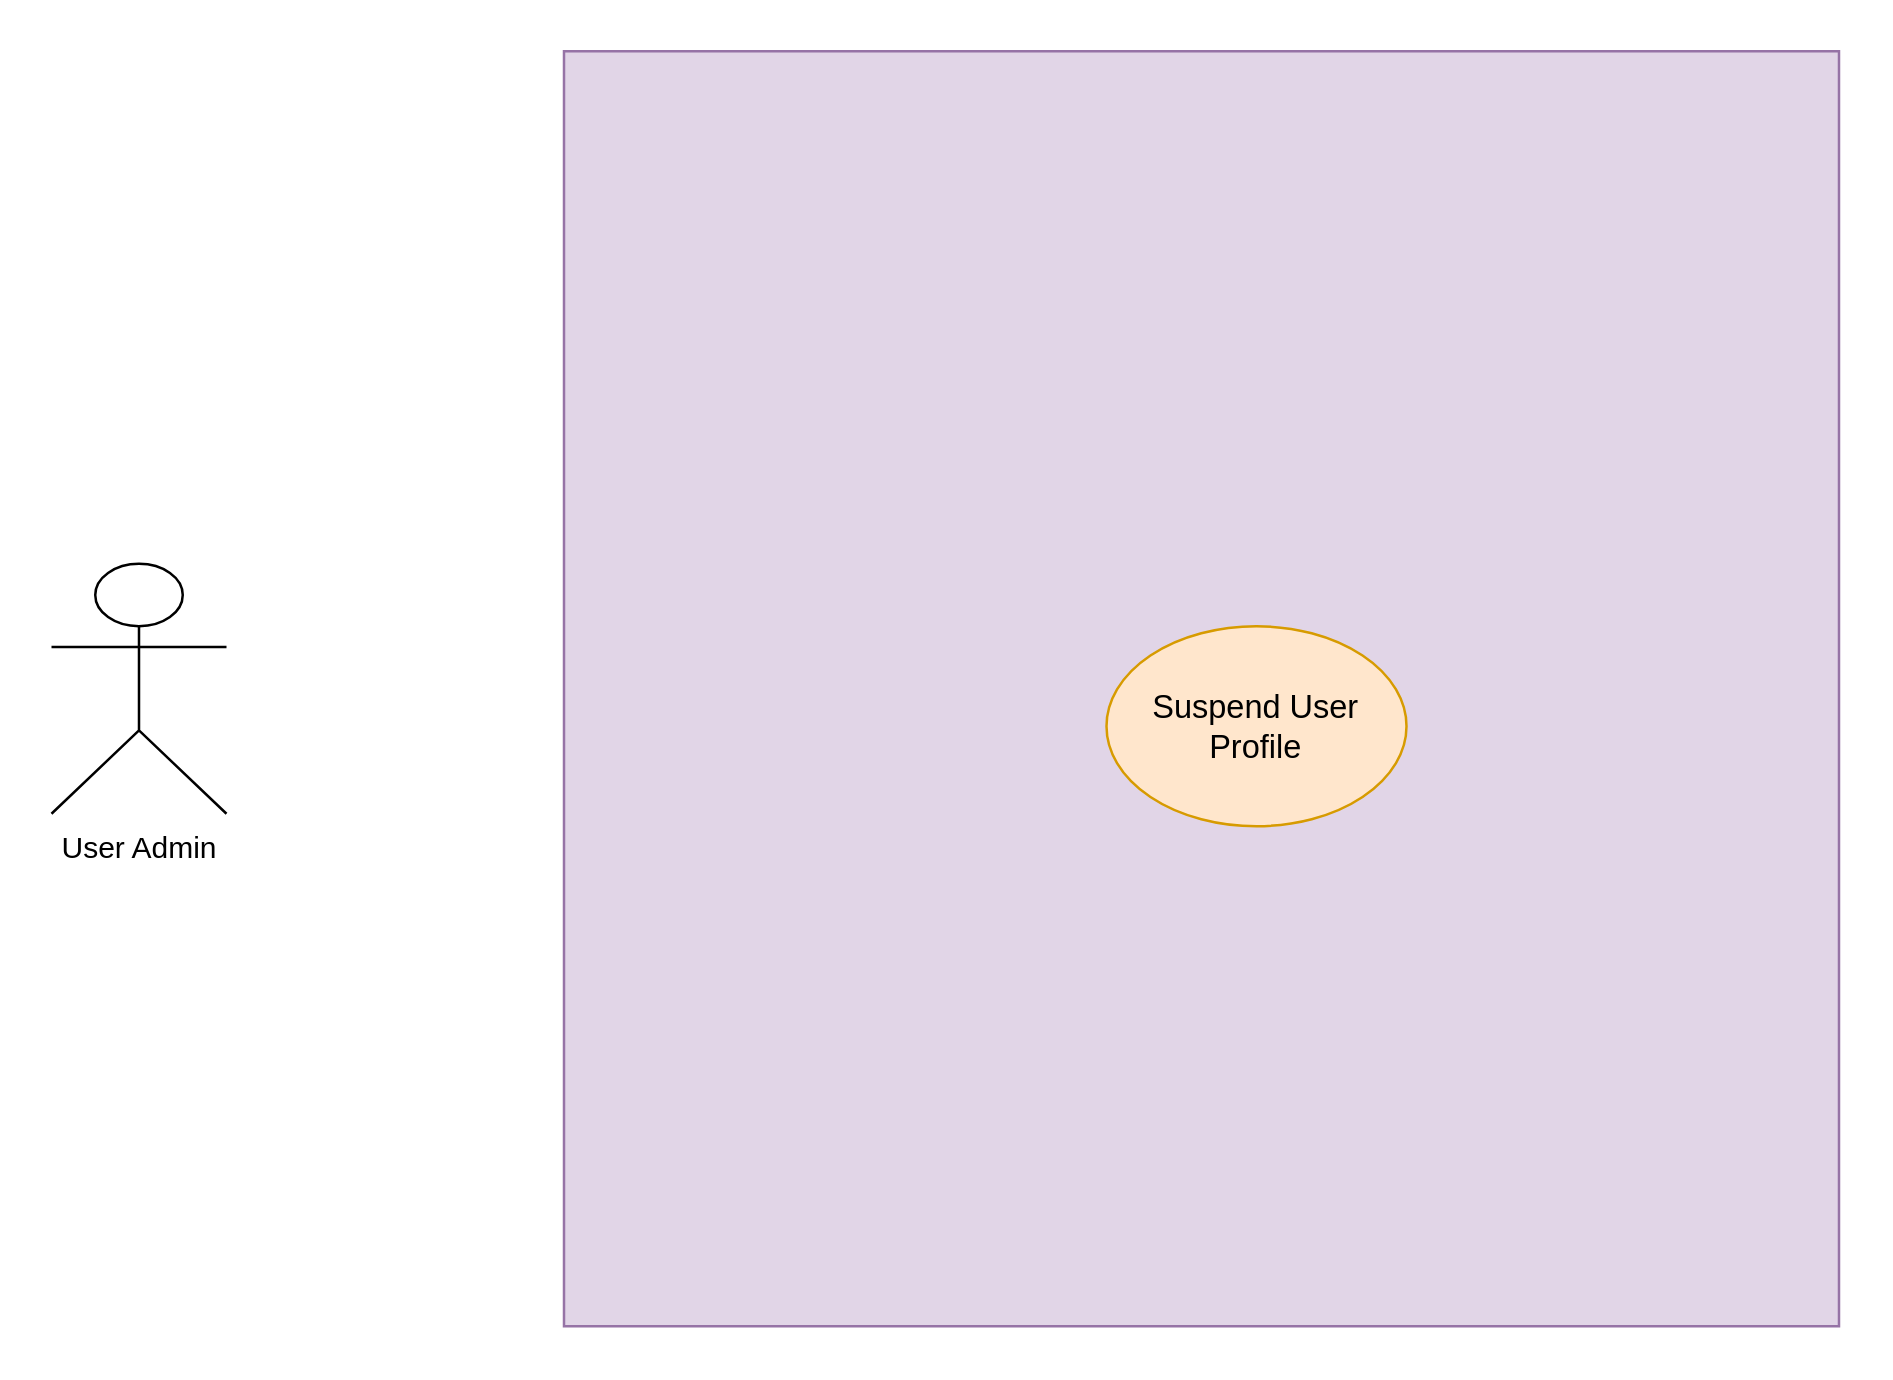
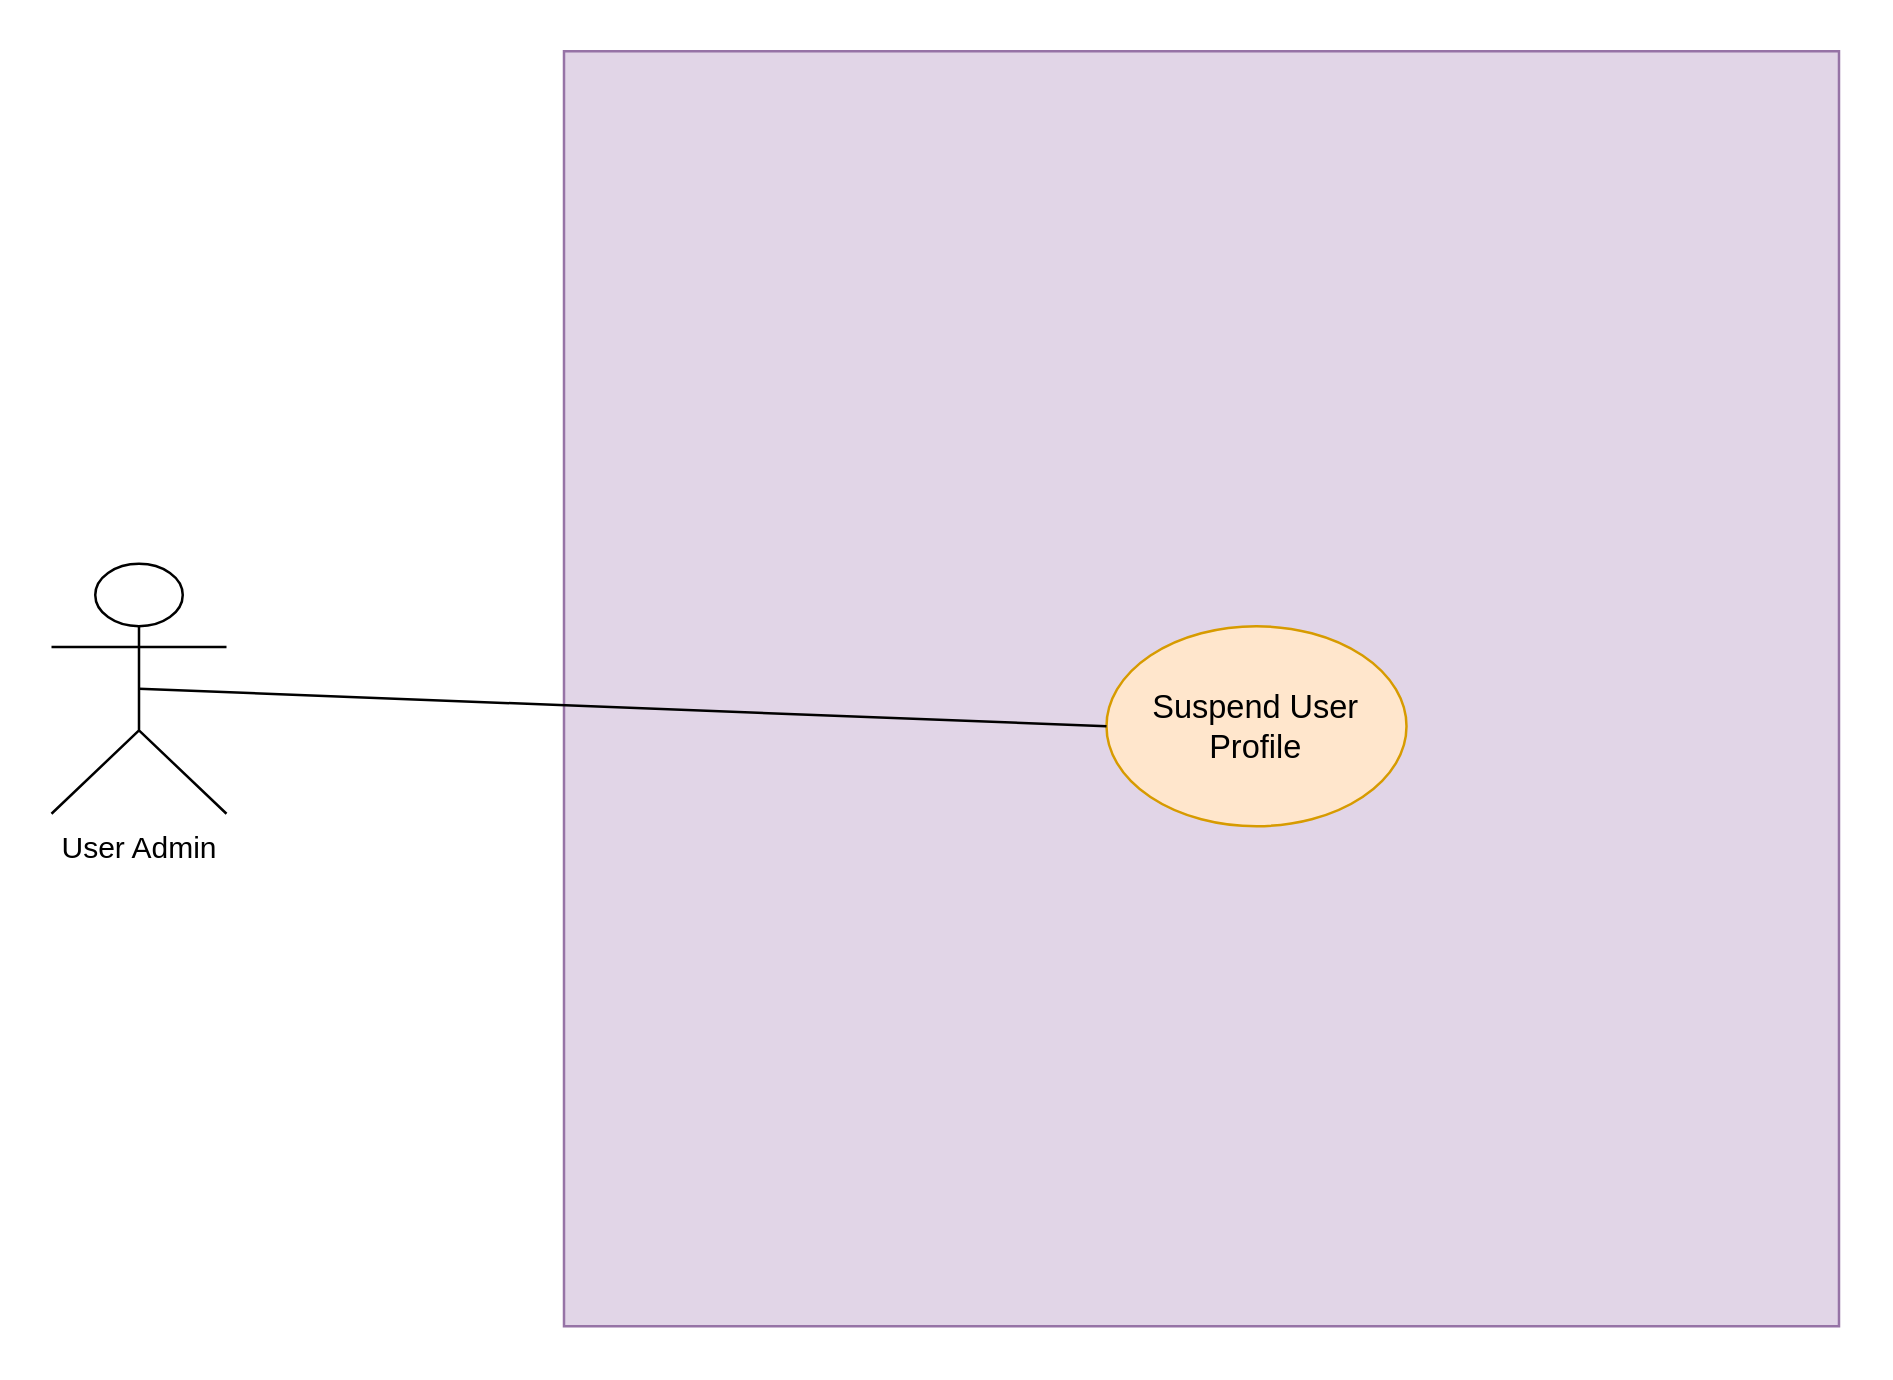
edge "User Admin" -- "Suspend User Profile": added
